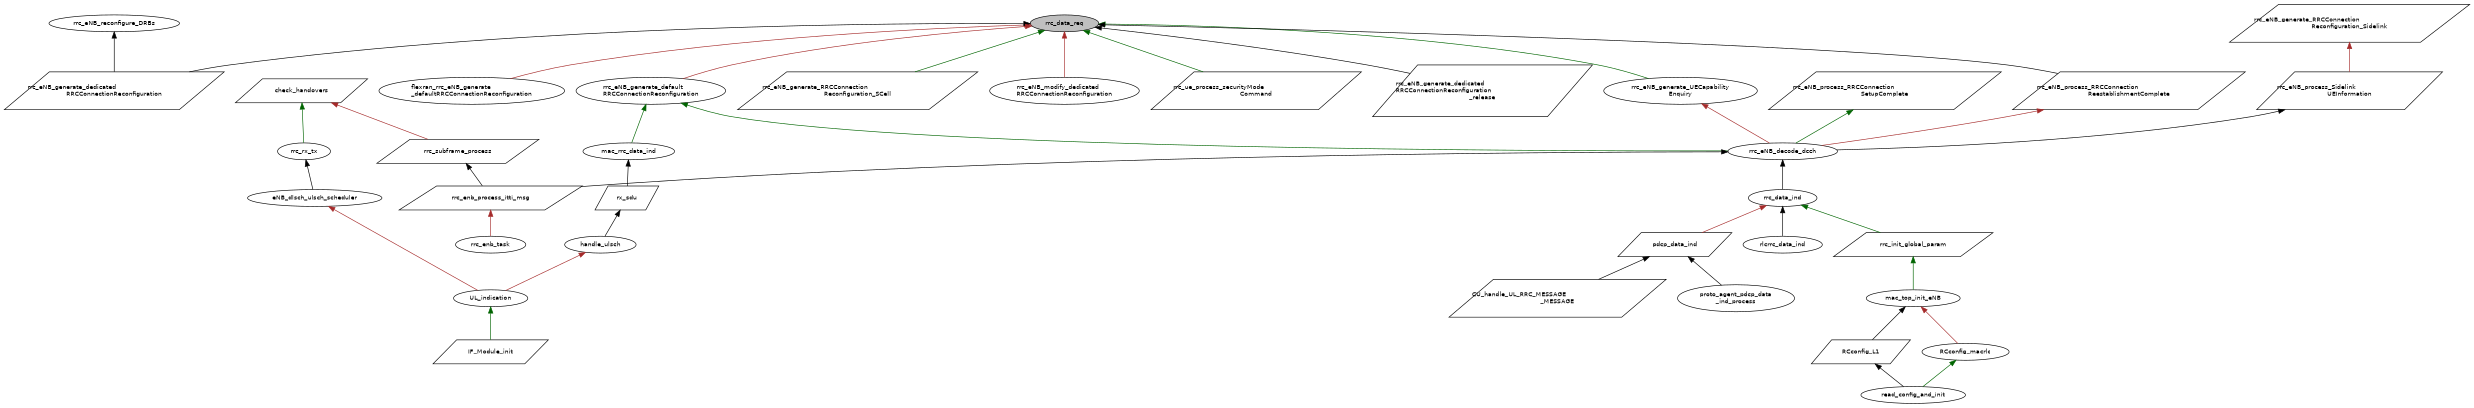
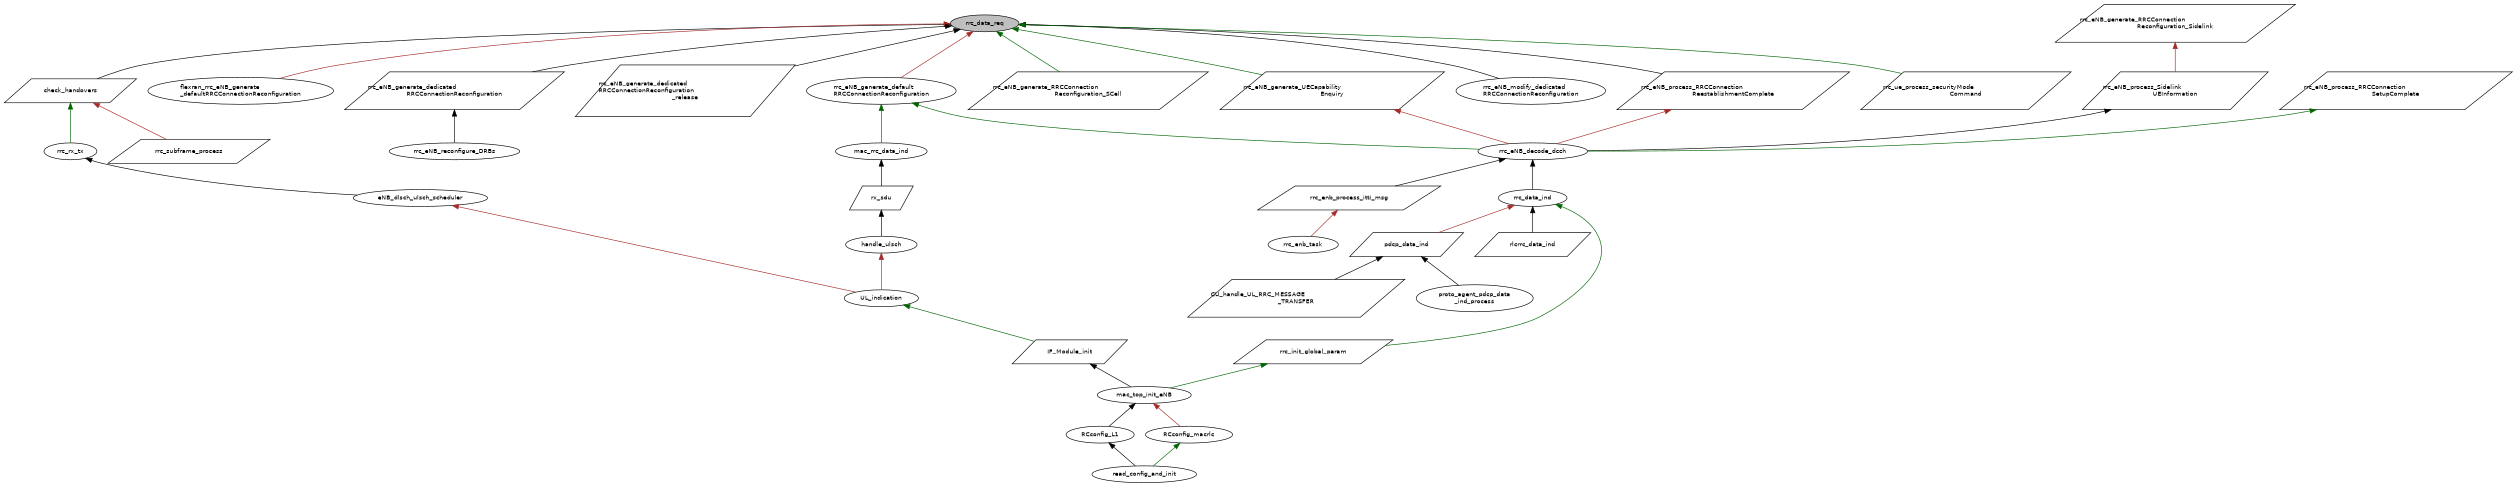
edge "check_handovers" -> "rrc_data_req": added
edge "rrc_eNB_generate_dedicated RRCConnectionReconfiguration" -> "rrc_eNB_reconfigure_DRBs": reversed
edge "rrc_eNB_modify_dedicated RRCConnectionReconfiguration" -> "rrc_data_req": color brown -> black
node "rrc_eNB_generate_UECapability Enquiry": shape ellipse -> parallelogram
edge "rrc_enb_process_itti_msg" -> "rrc_subframe_process": removed
node "rlcrrc_data_ind": shape ellipse -> parallelogram
node "CU_handle_UL_RRC_MESSAGE _MESSAGE": label "CU_handle_UL_RRC_MESSAGE _MESSAGE" -> "CU_handle_UL_RRC_MESSAGE _TRANSFER"
node "RCconfig_L1": shape parallelogram -> ellipse
edge "mac_top_init_eNB" -> "IF_Module_init": added
